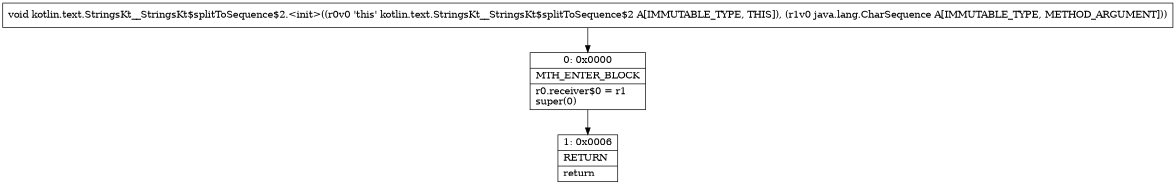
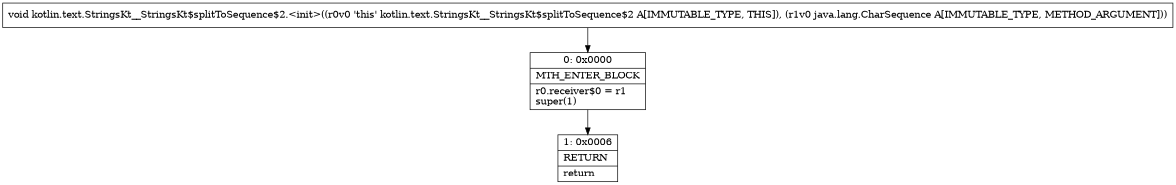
node "0: 0x0000": text "super(0)" -> "super(1)"
